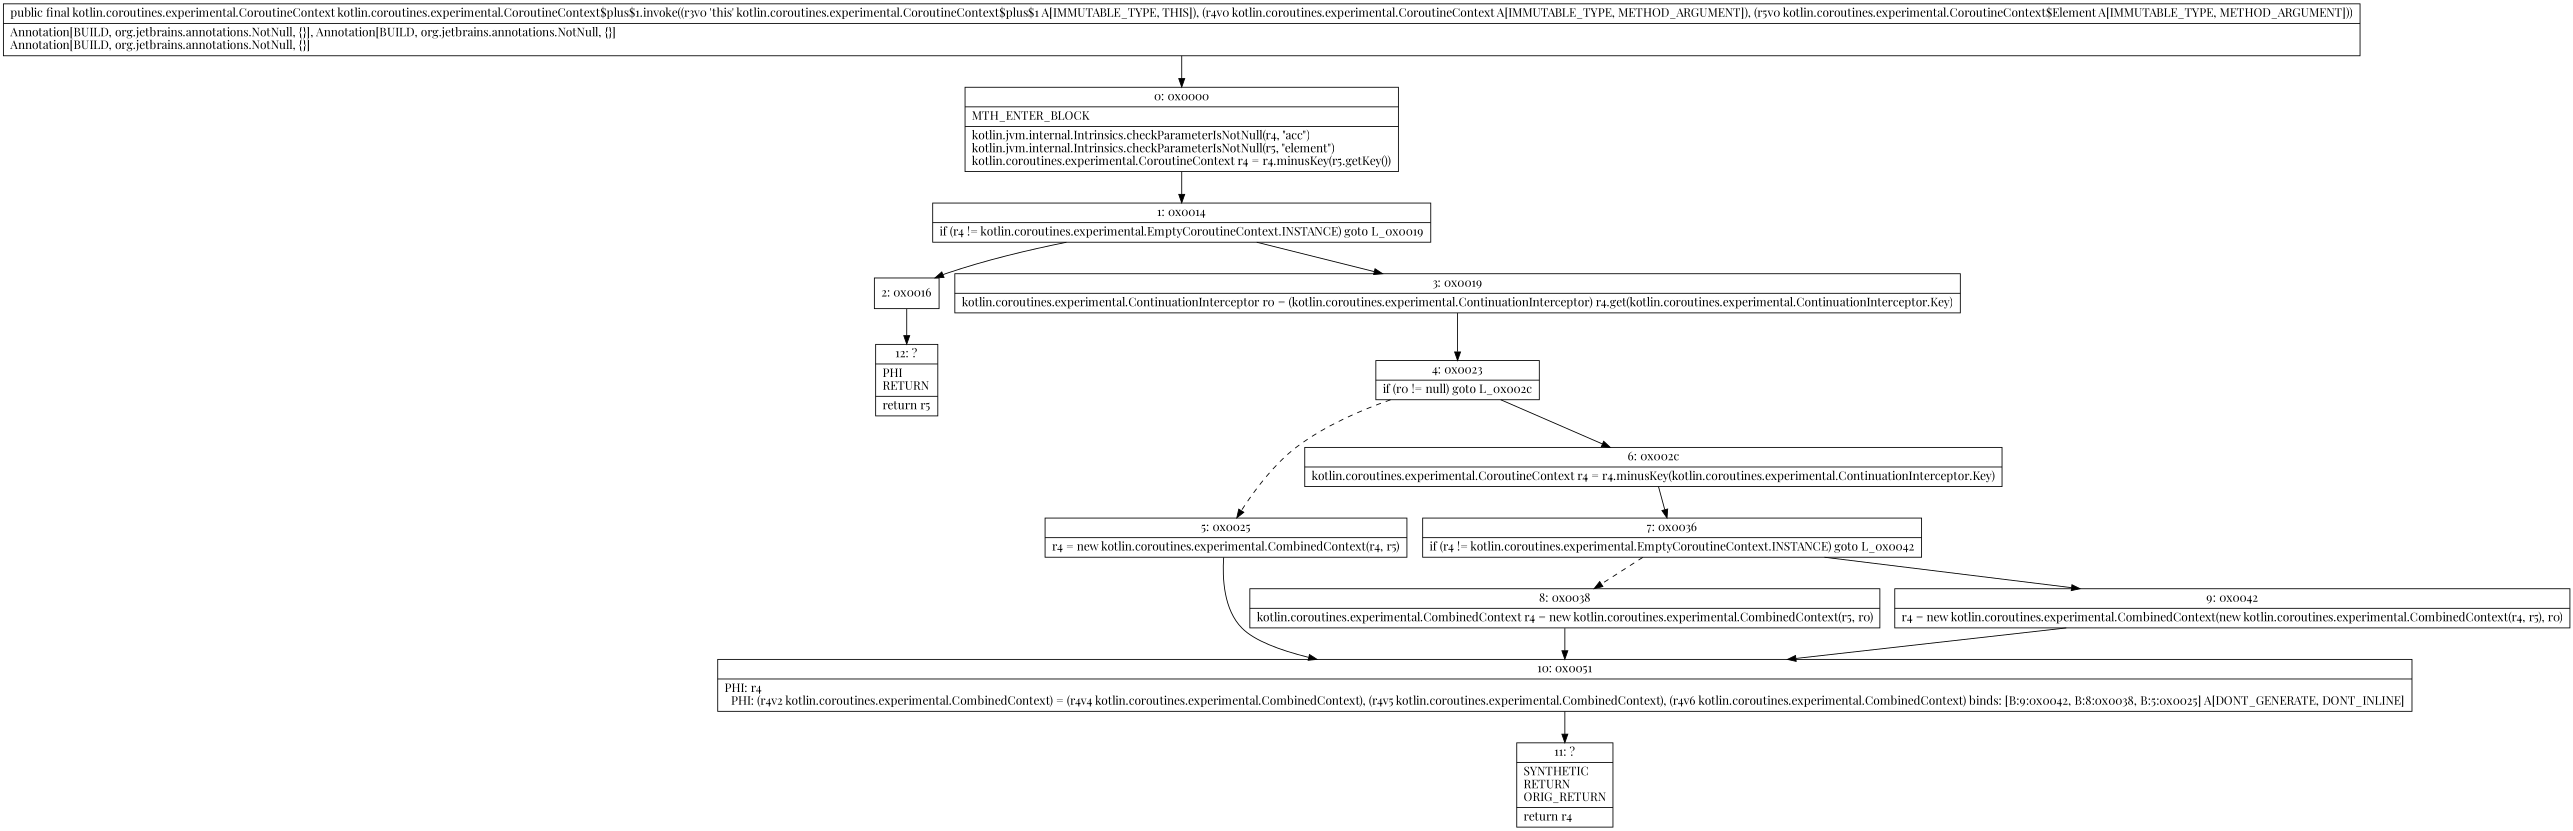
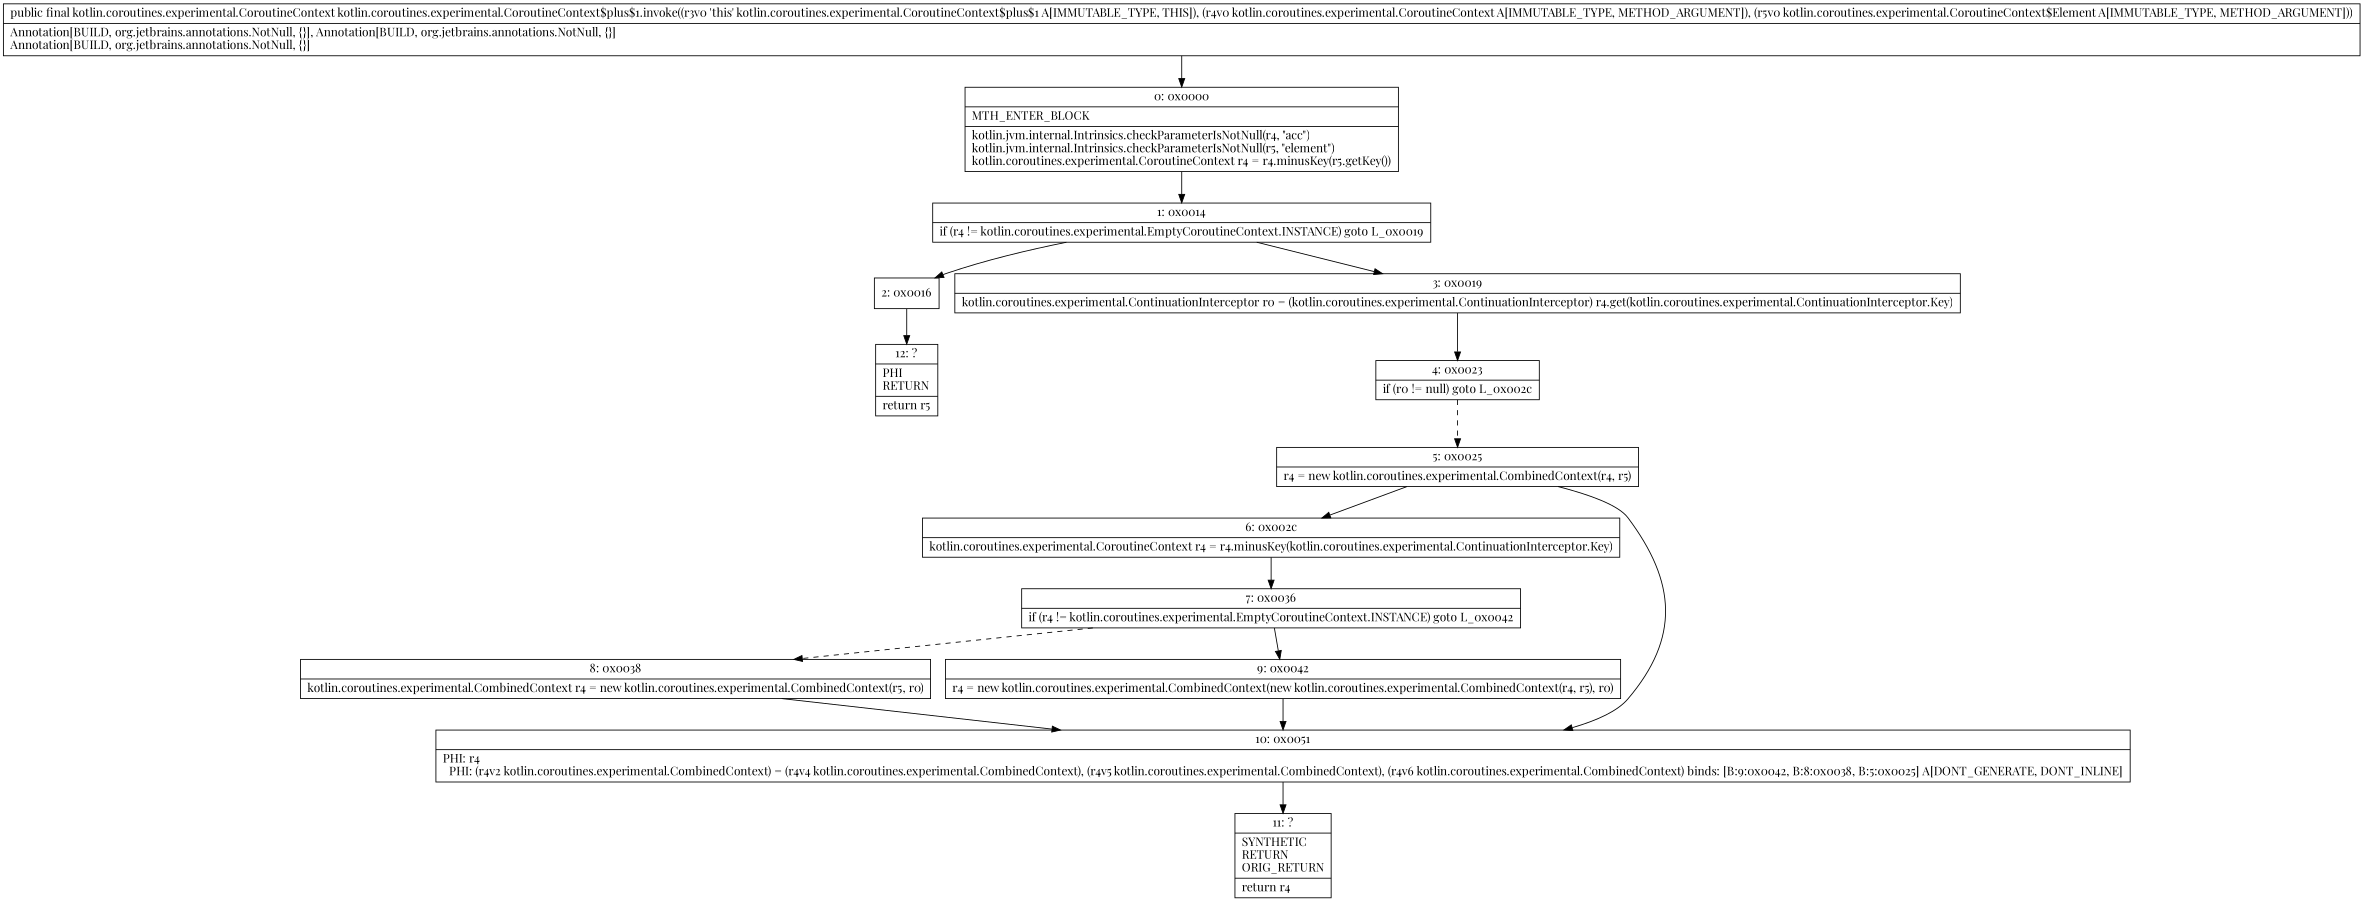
edge "4: 0x0023" -> "6: 0x002c": now "5: 0x0025" -> "6: 0x002c"
